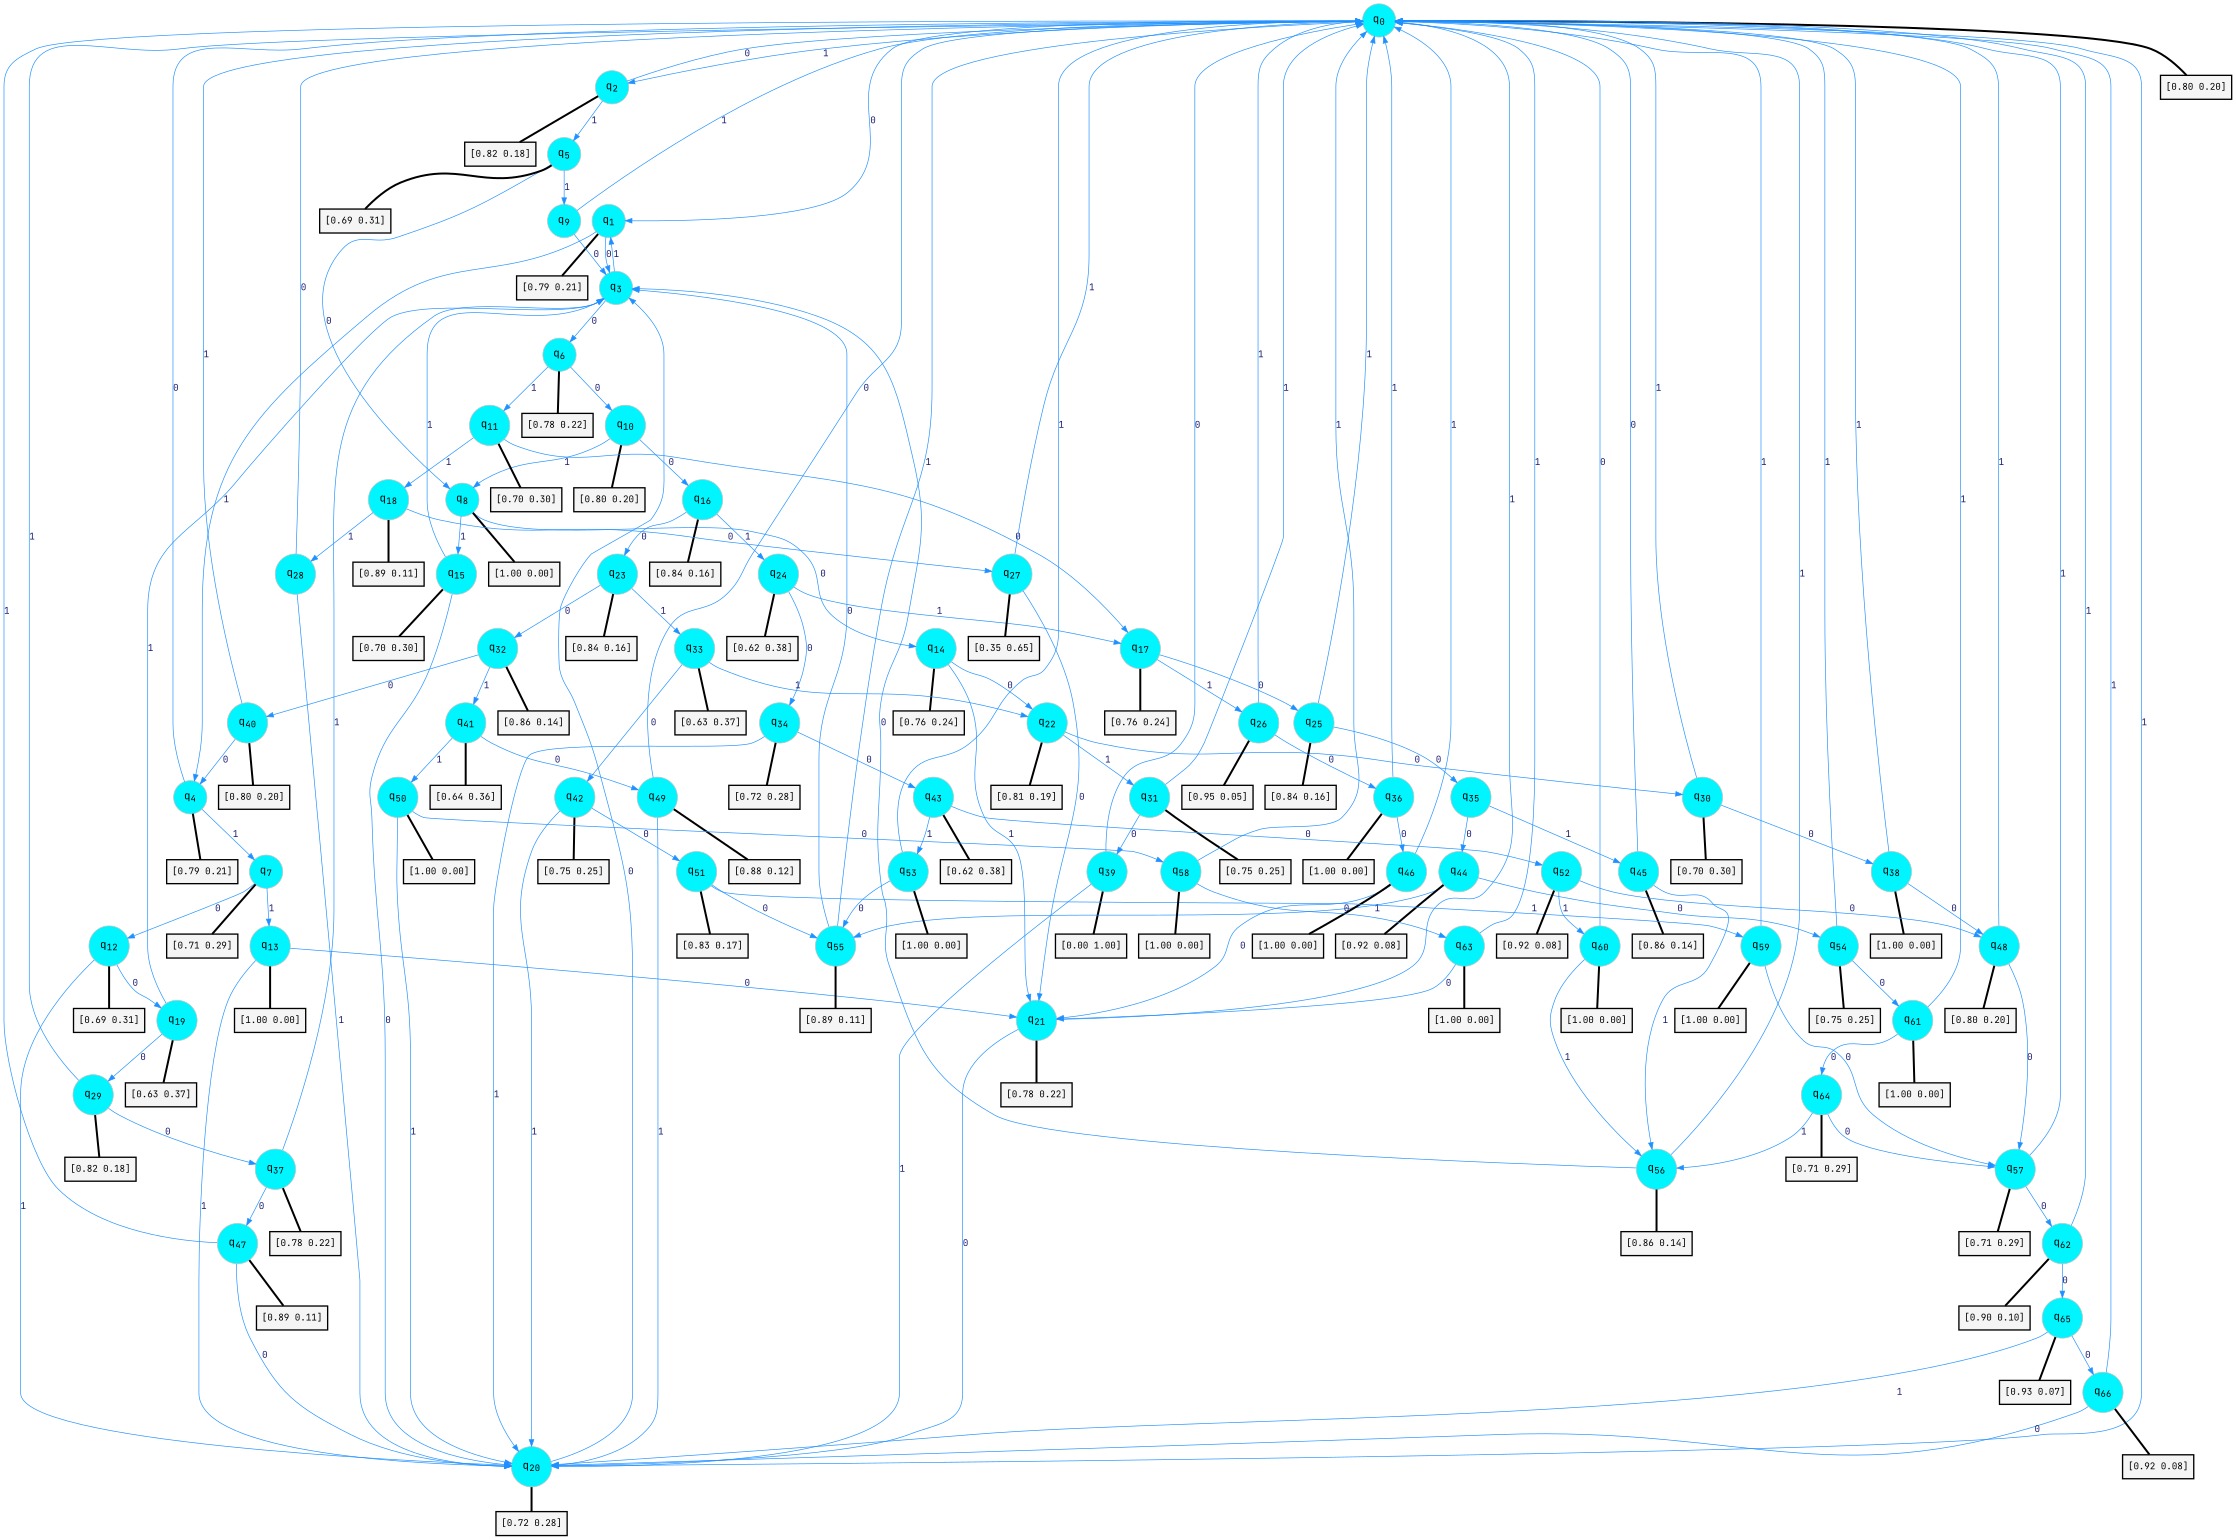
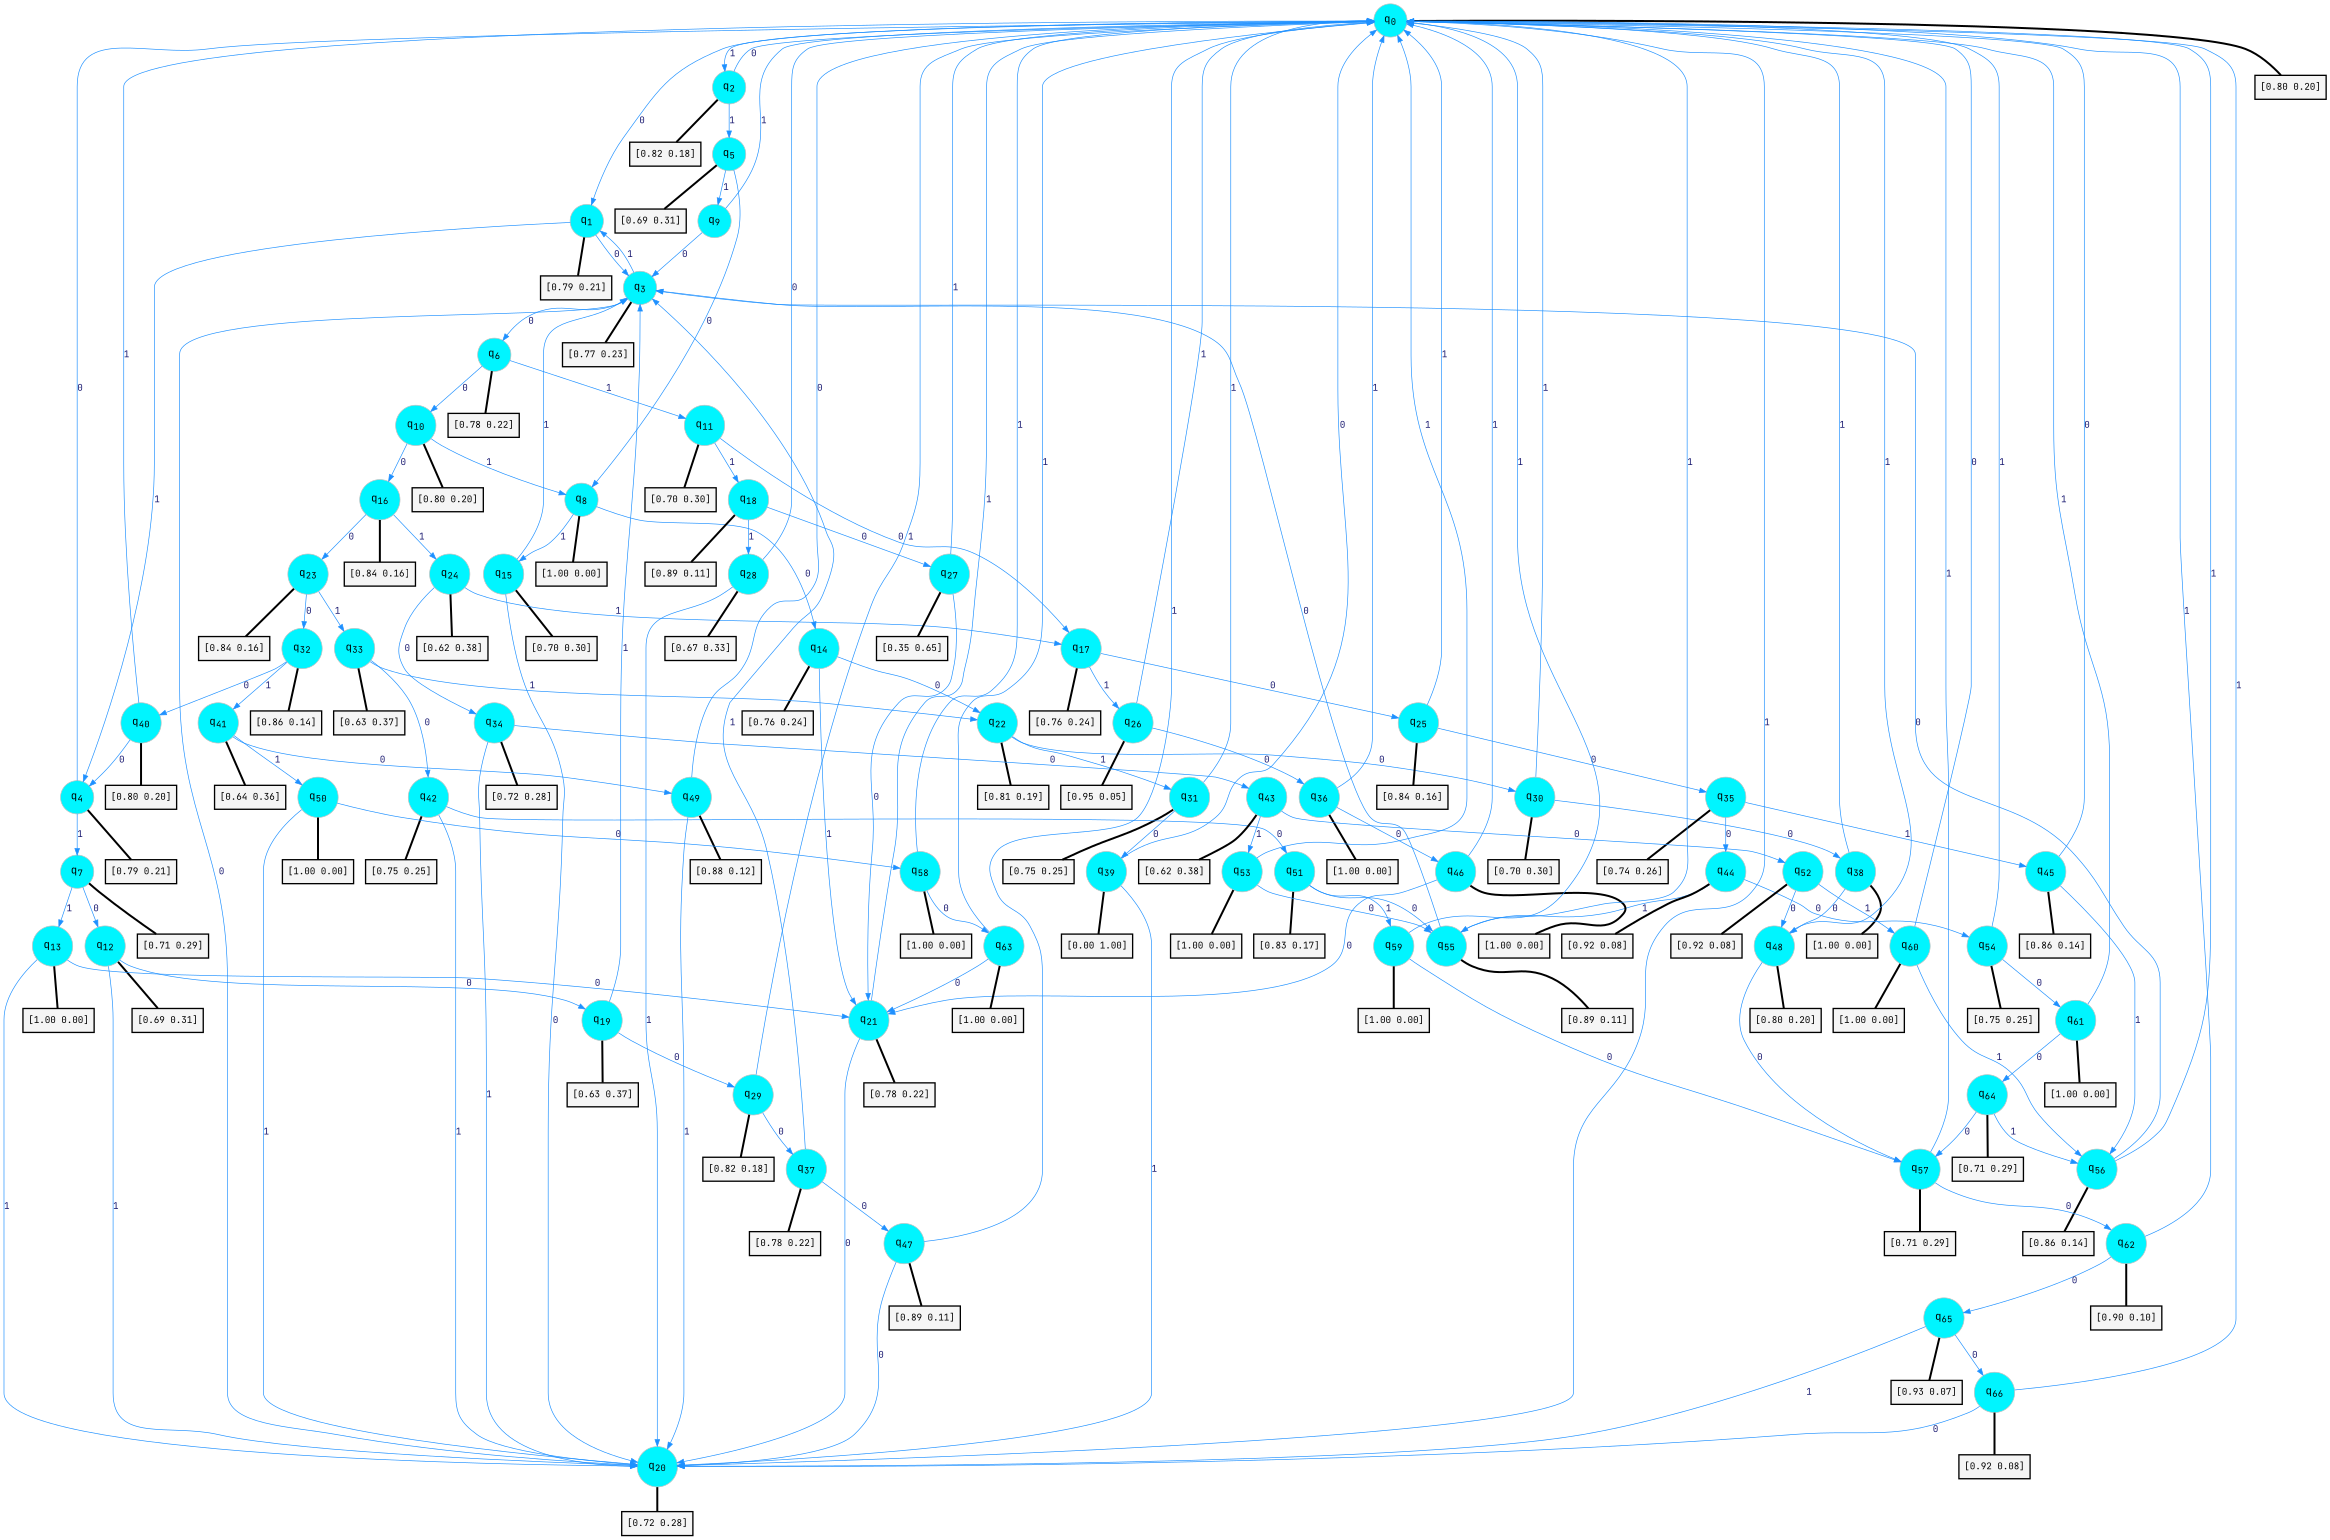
node "[0.77 0.23]": added
node "[0.67 0.33]": added
node "[0.74 0.26]": added
